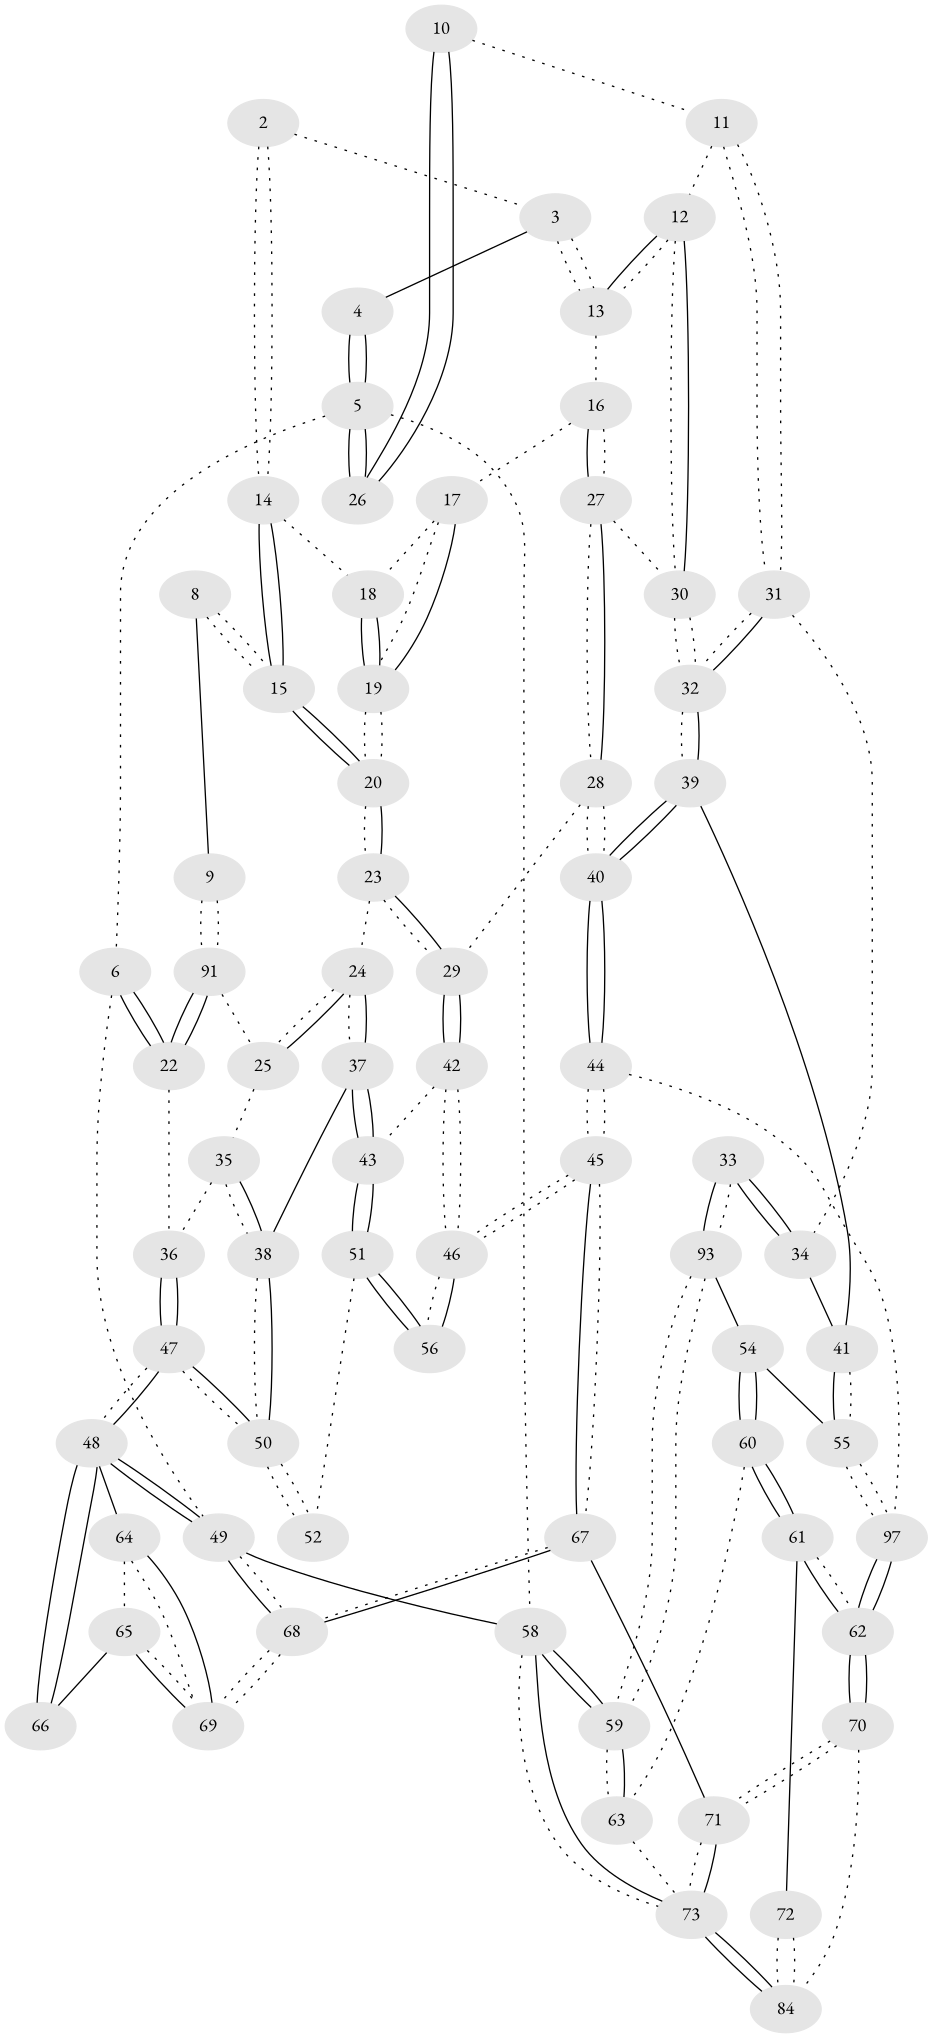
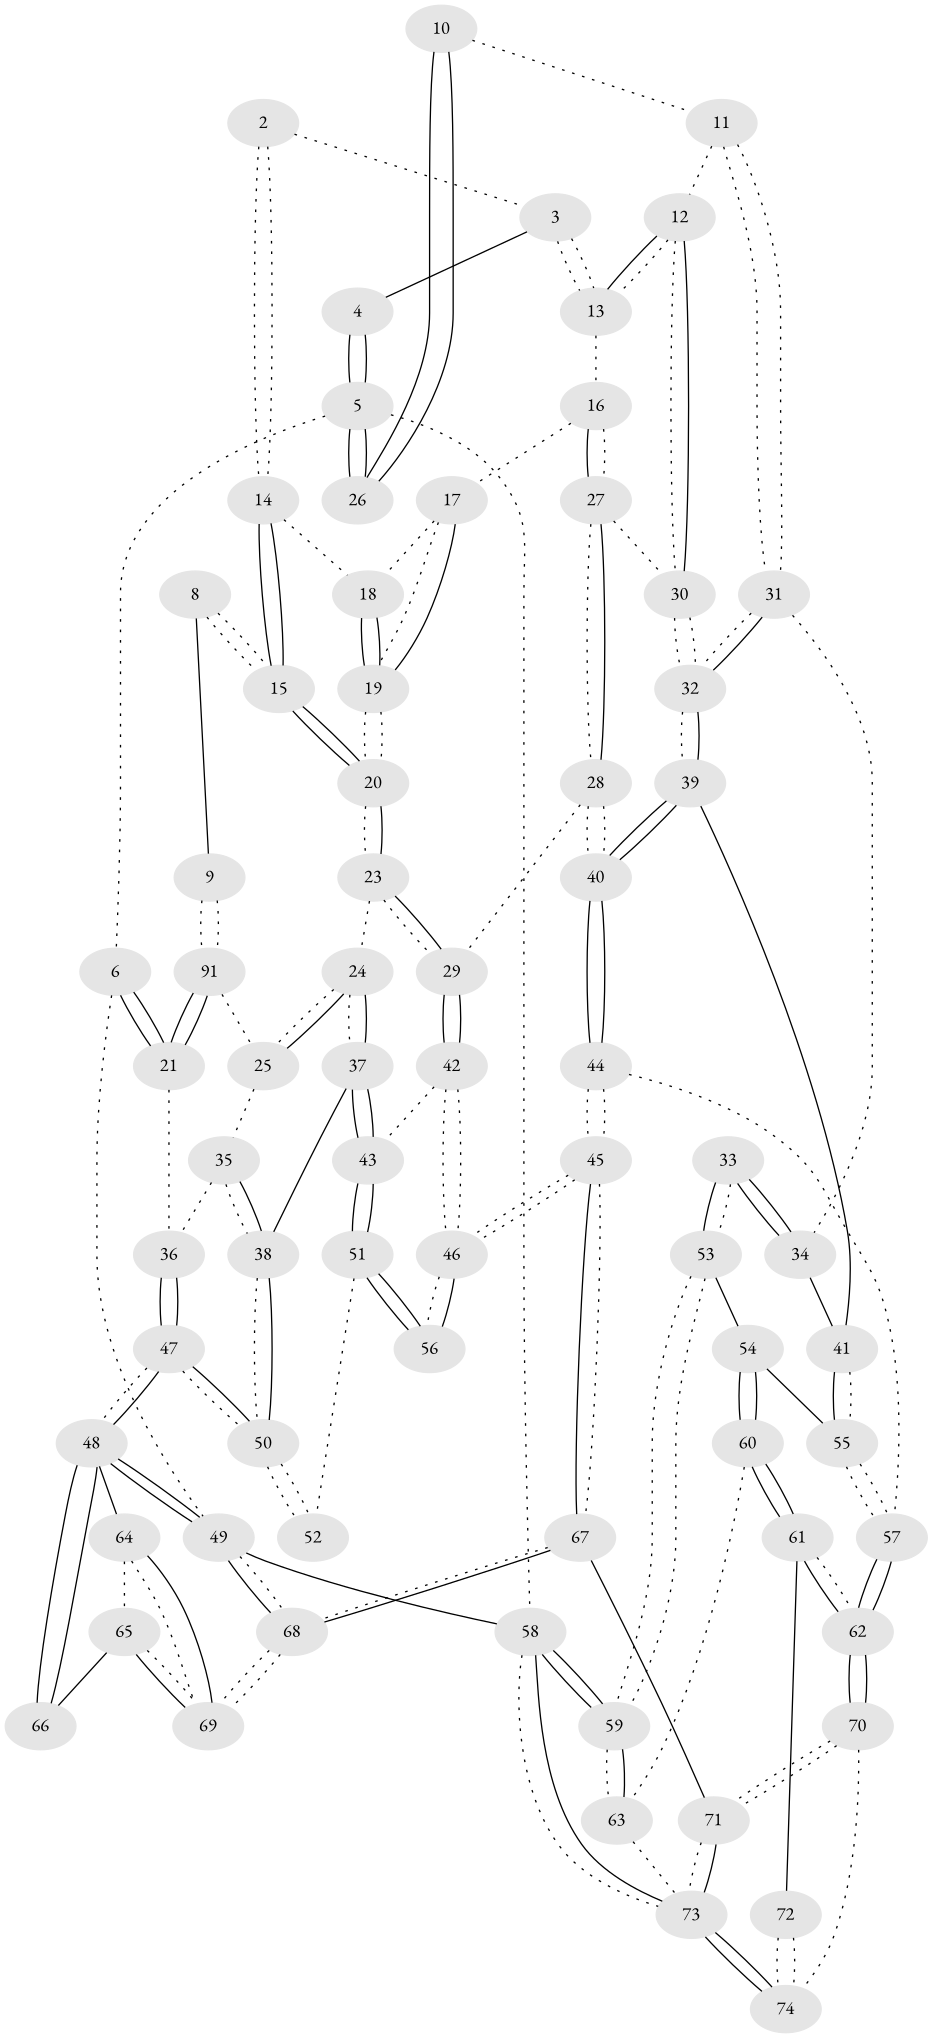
node "22": label "22" -> "21"
node "93": label "93" -> "53"
node "97": label "97" -> "57"
node "84": label "84" -> "74"
